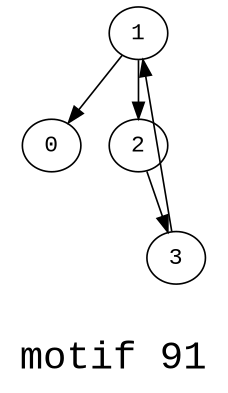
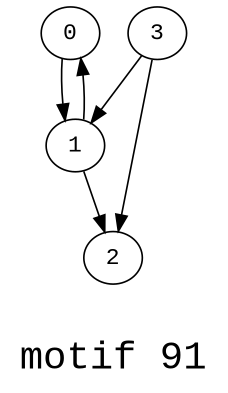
edge "0" -> "1": added
edge "2" -> "3": reversed
